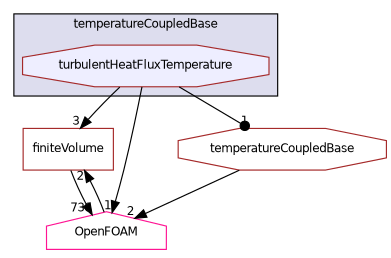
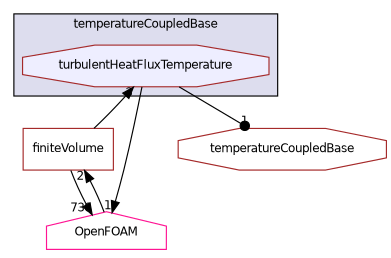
edge "turbulentHeatFluxTemperature" -> "finiteVolume": reversed
edge "temperatureCoupledBase" -> "OpenFOAM": removed
